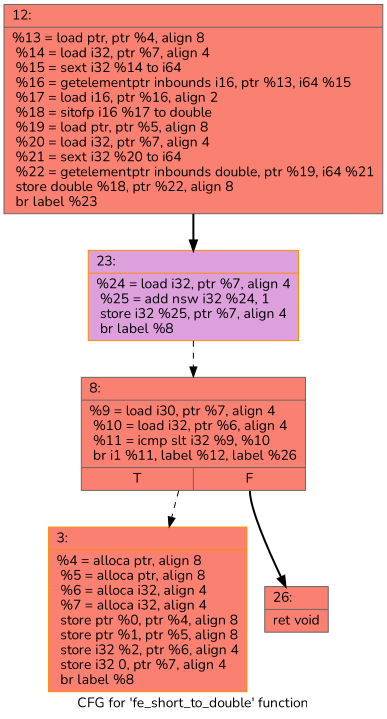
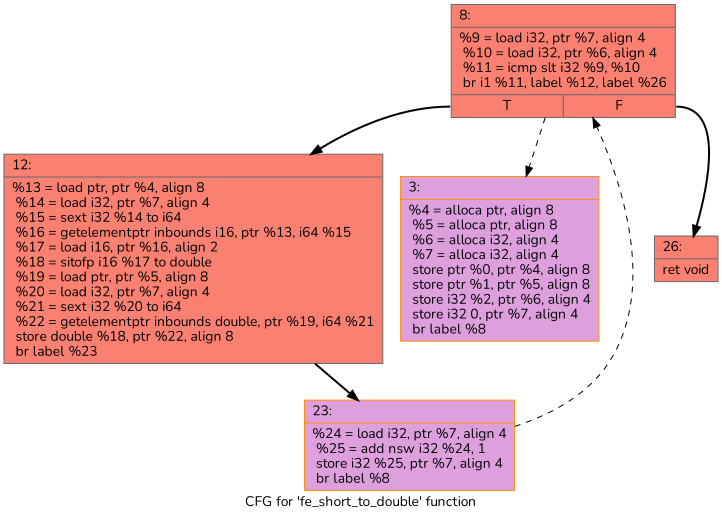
edge "8:" -> "12:": added
node "8:": text "%9 = load i30, ptr %7, align 4" -> "%9 = load i32, ptr %7, align 4"
node "3:": fillcolor salmon -> plum
